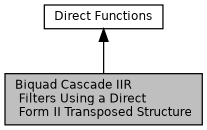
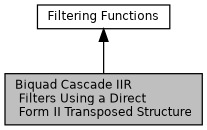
node "Direct Functions": label "Direct Functions" -> "Filtering Functions"
